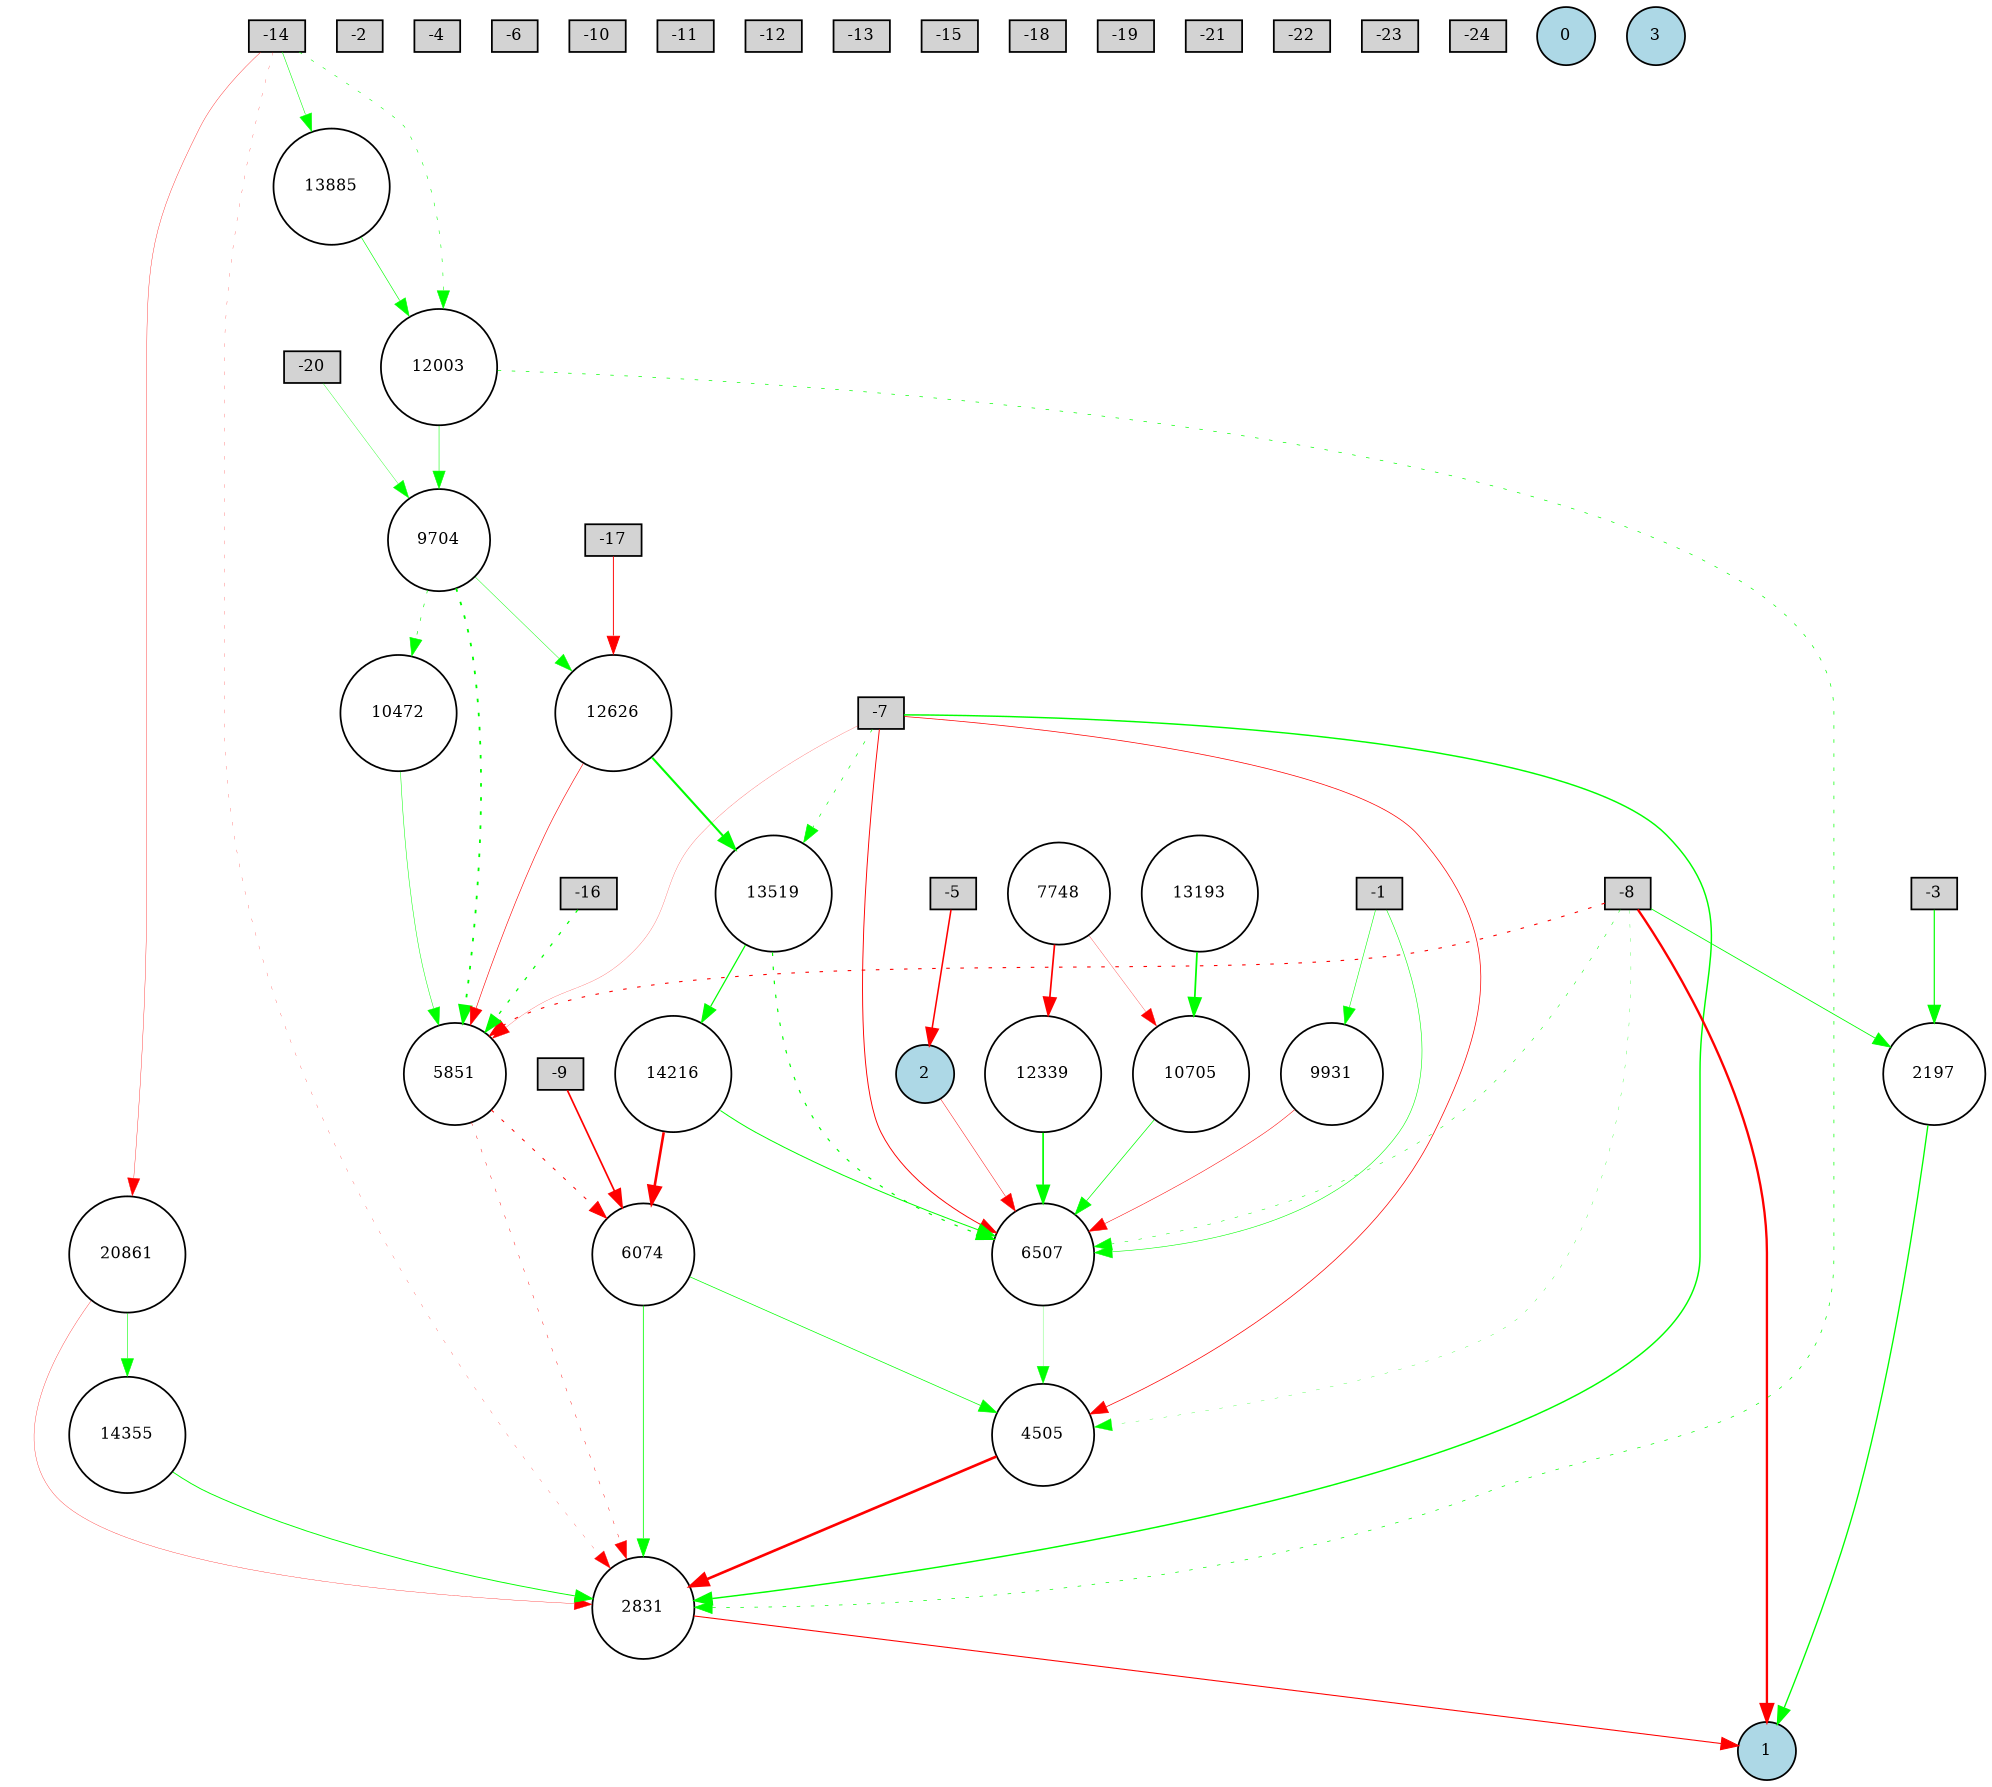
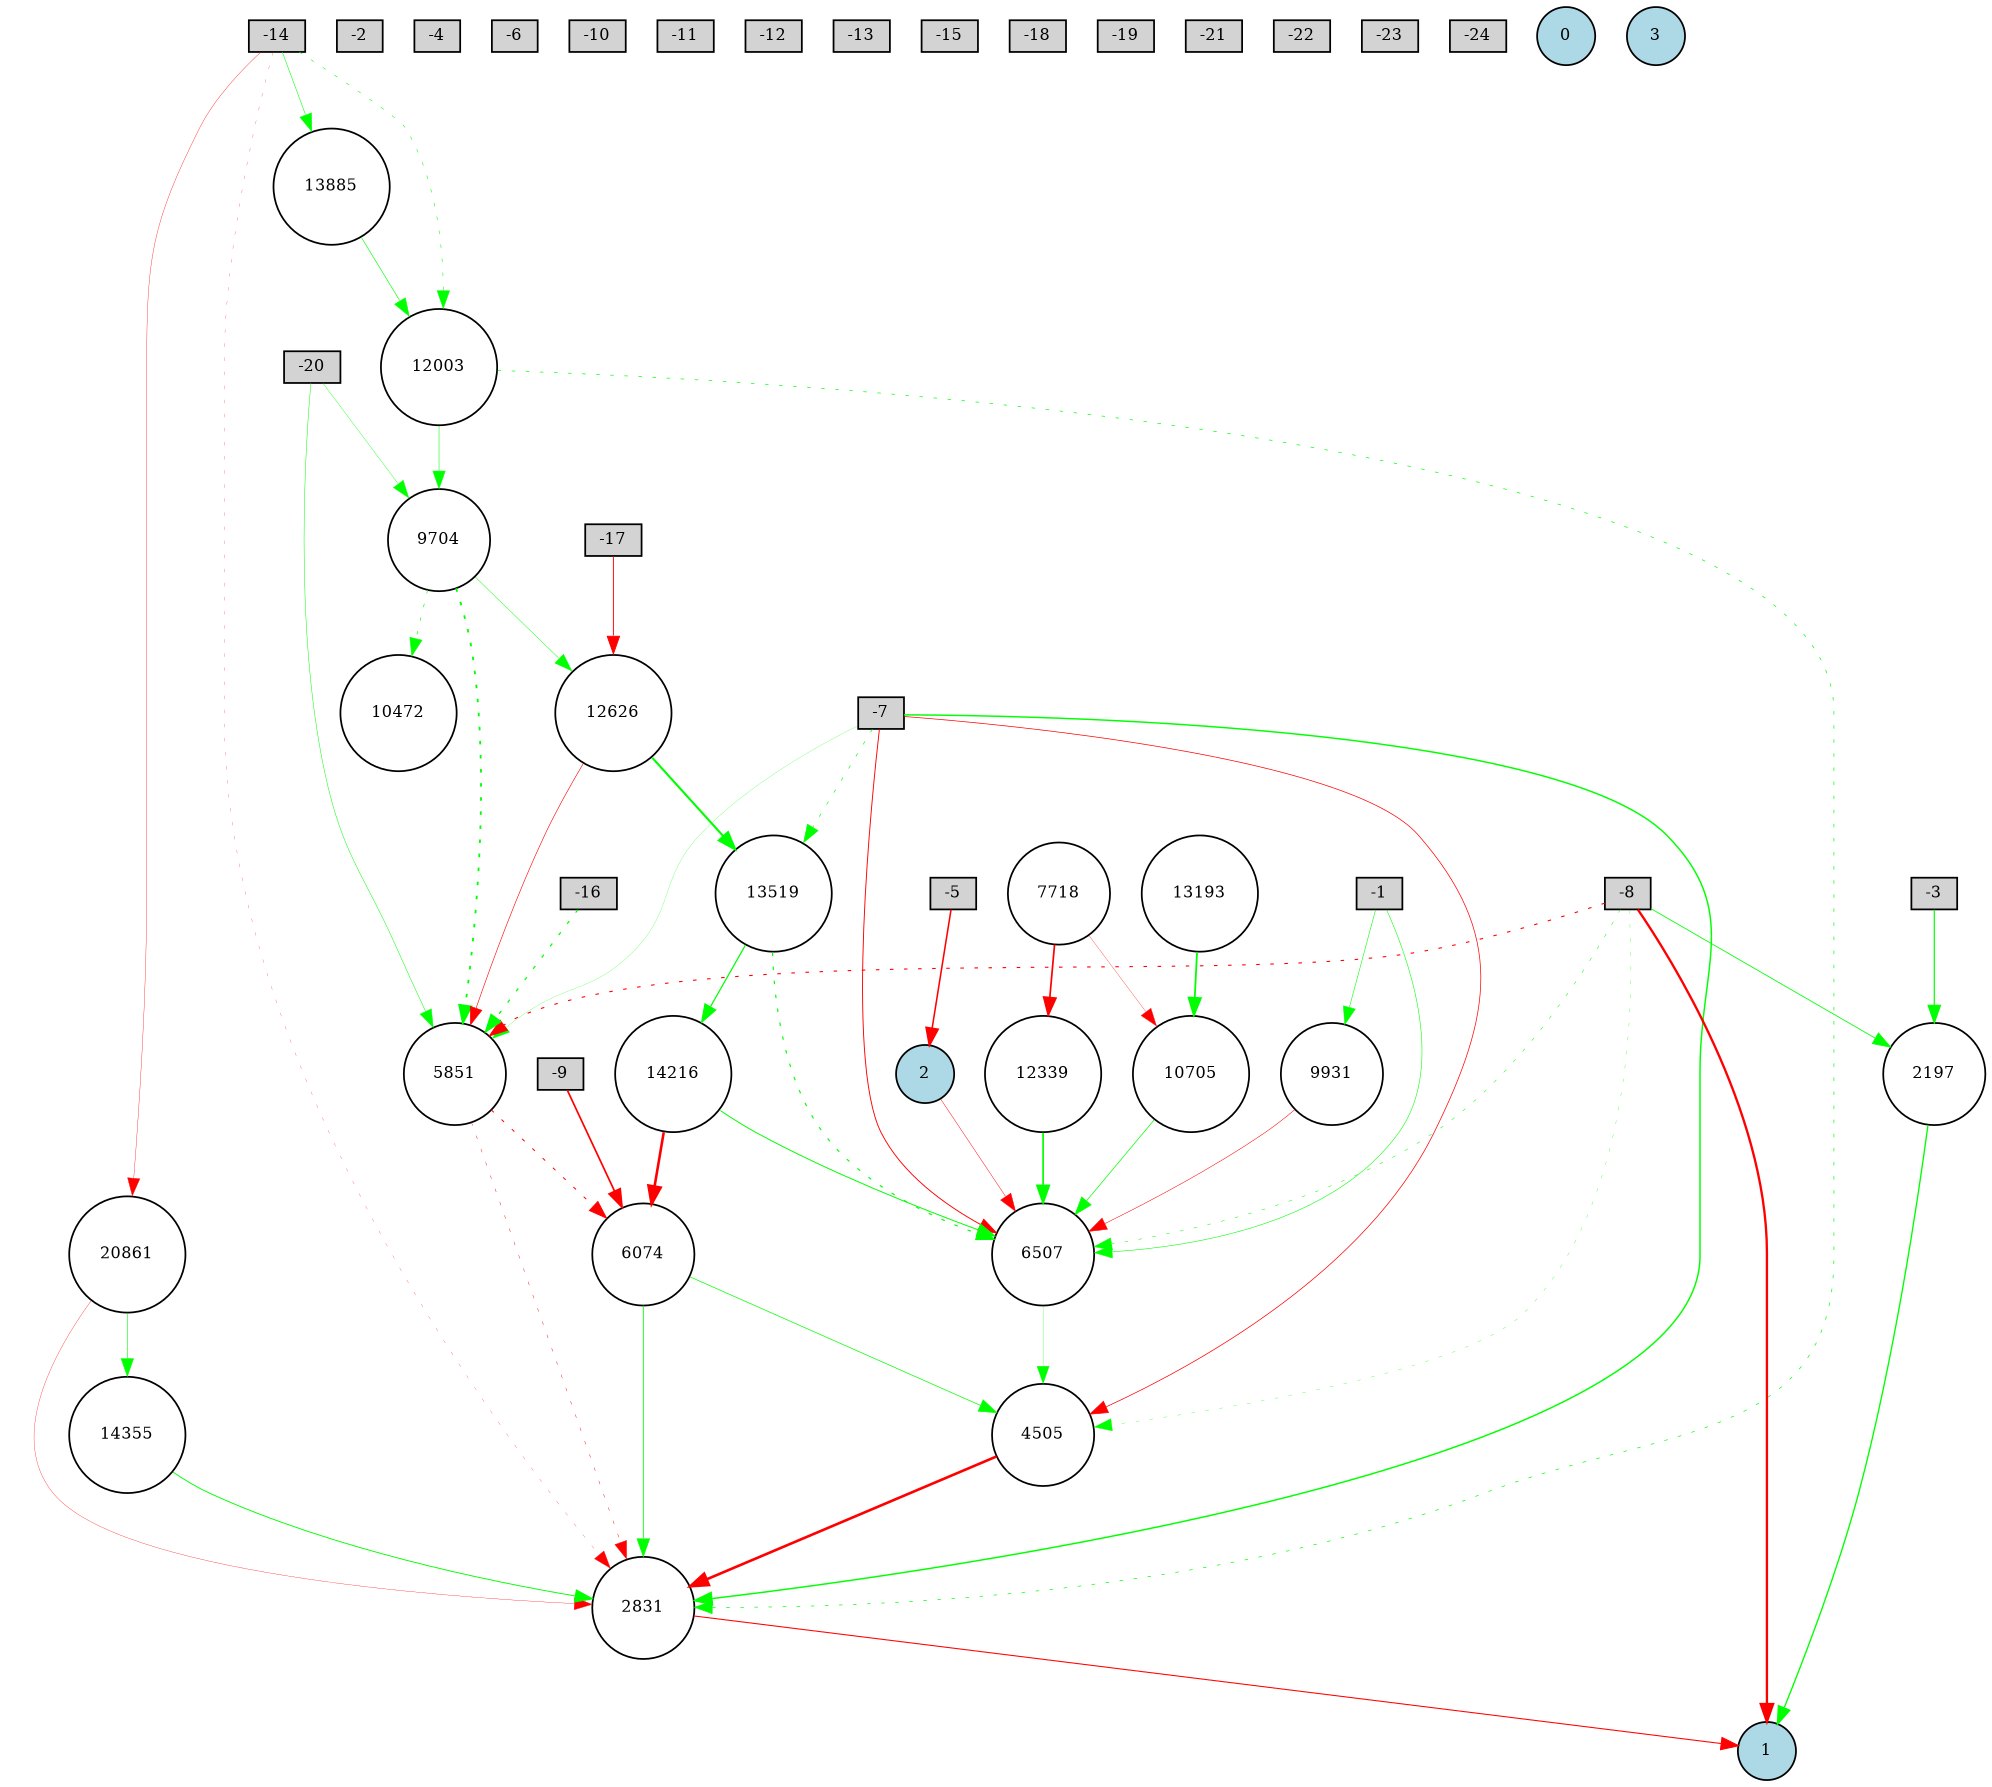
edge "-7" -> "5851": color red -> green
edge "10472" -> "5851": now "-20" -> "5851"
node "7748": label "7748" -> "7718"
